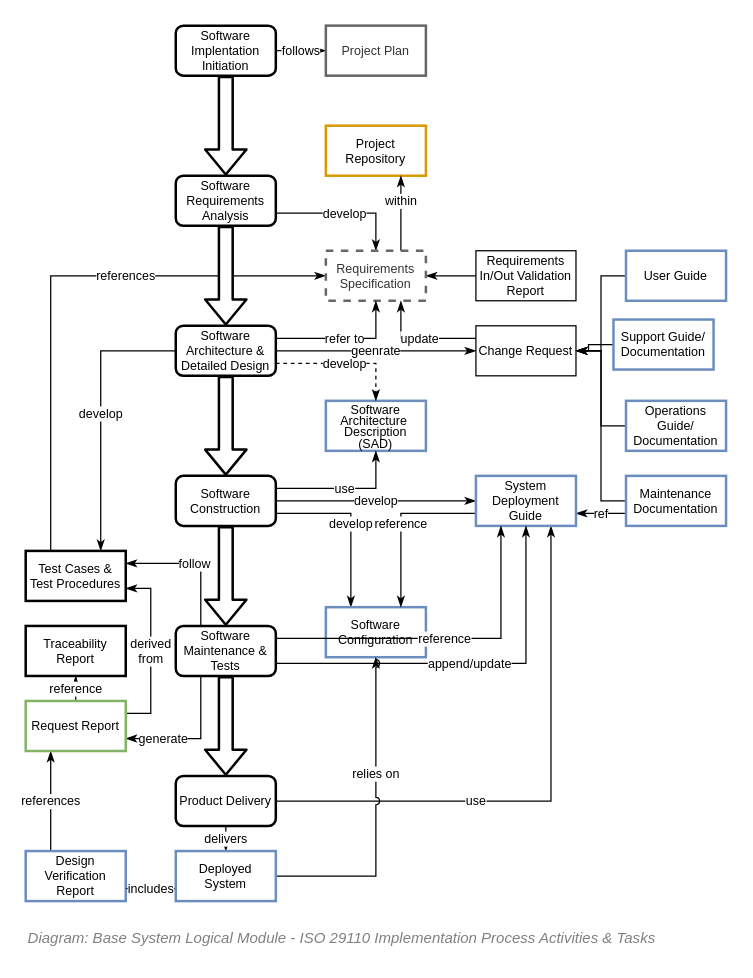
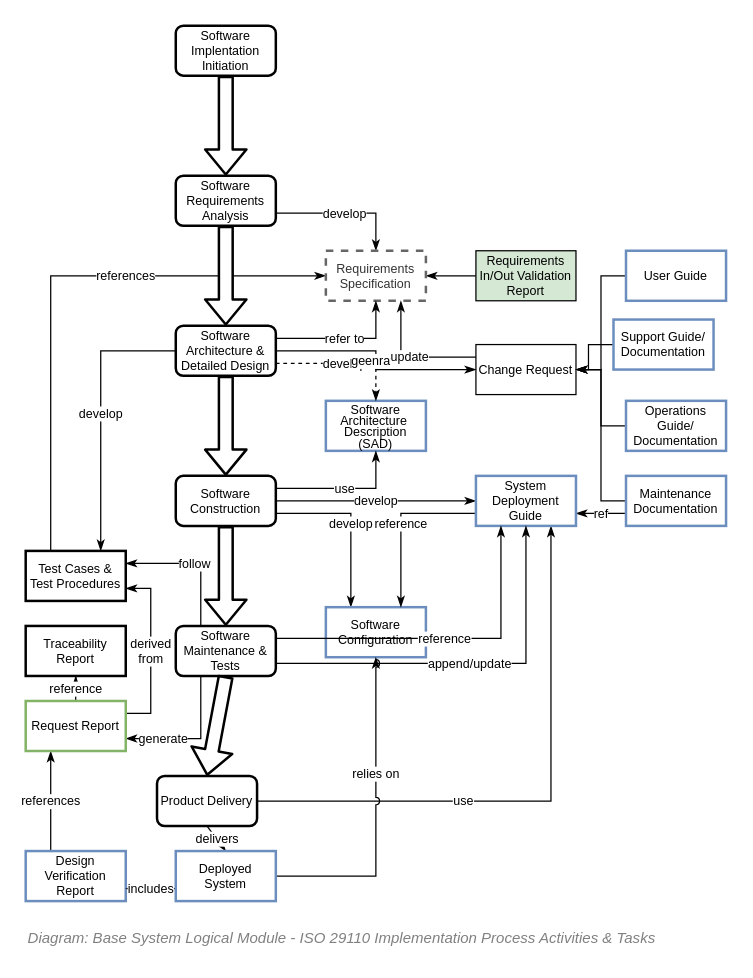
edge "Software Implentation Initiation" -> "Project Plan": removed, label "follows"
node "Project Plan": removed
node "Project Repository": removed
edge "Requirements Specification" -> "Project Repository": removed, label "within"
node "Requirements In/Out Validation Report": fillcolor #ffffff -> #d5e8d4
node "Change Request": moved (526, 351) -> (526, 369)
node "Product Delivery": moved (226, 801) -> (207, 801)
